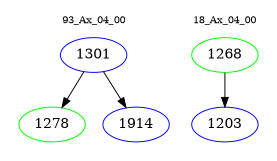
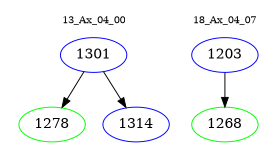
cluster "93_Ax_04_00": label "93_Ax_04_00" -> "13_Ax_04_00"
cluster "18_Ax_04_00": label "18_Ax_04_00" -> "18_Ax_04_07"
edge "1268" -> "1203": reversed
node "1914": label "1914" -> "1314"
